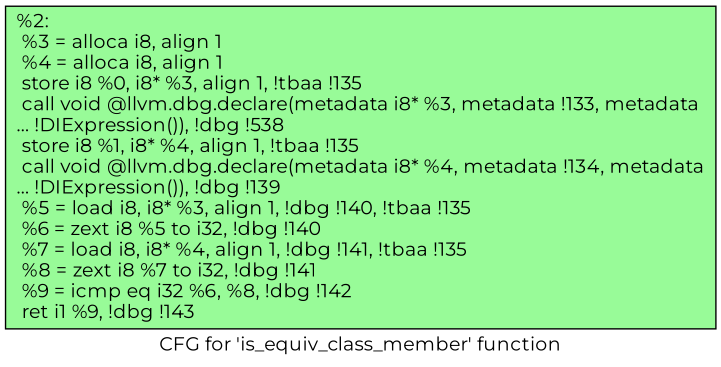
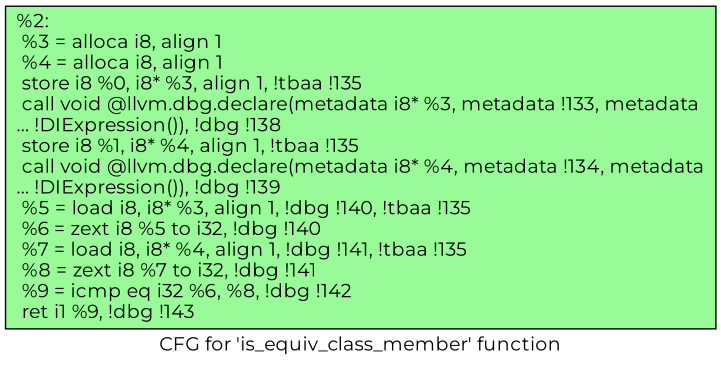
node "%2:": text "... !DIExpression()), !dbg !538" -> "... !DIExpression()), !dbg !138"
